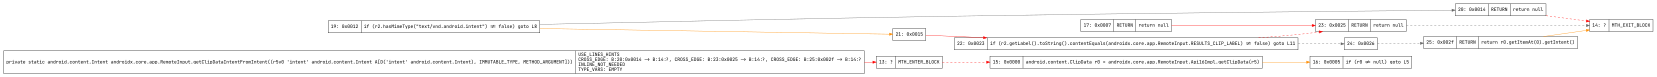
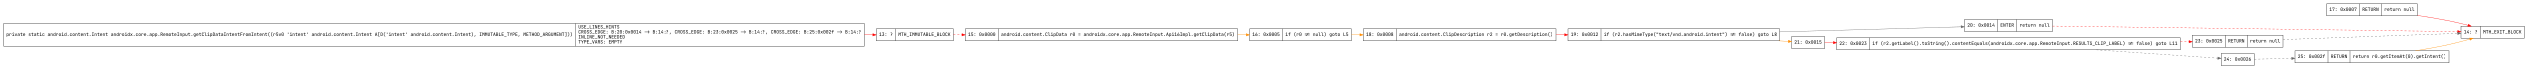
node "20: 0x0014": text "RETURN" -> "ENTER"
edge "17: 0x0007" -> "23: 0x0025": now "17: 0x0007" -> "14: ?"
node "18: 0x0008": added
node "13: ?": text "MTH_ENTER_BLOCK" -> "MTH_IMMUTABLE_BLOCK"
